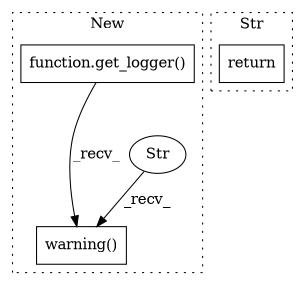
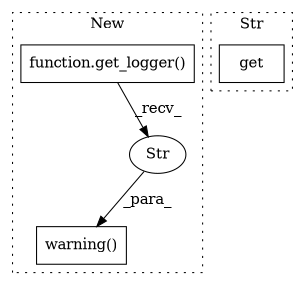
node "return": label "return" -> "get"
edge "function.get_logger()" -> "warning()": now "function.get_logger()" -> "Str"
edge "Str" -> "warning()": label "_recv_" -> "_para_"
